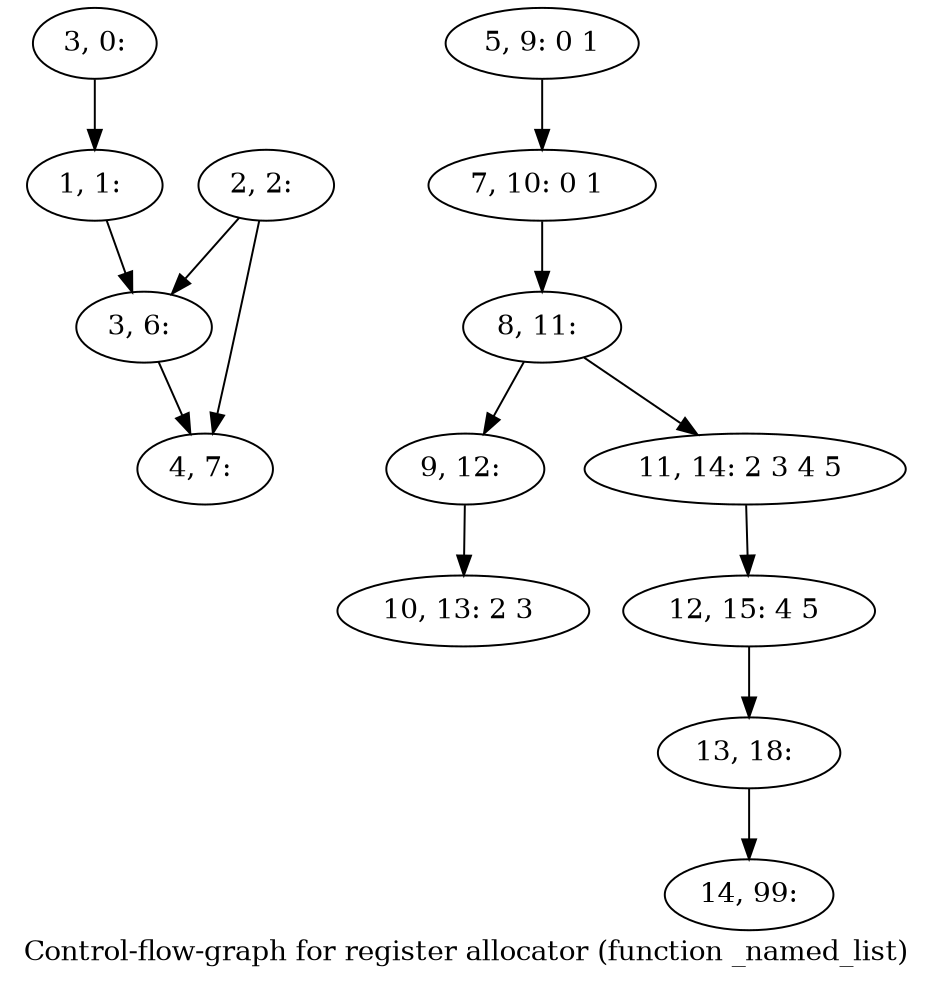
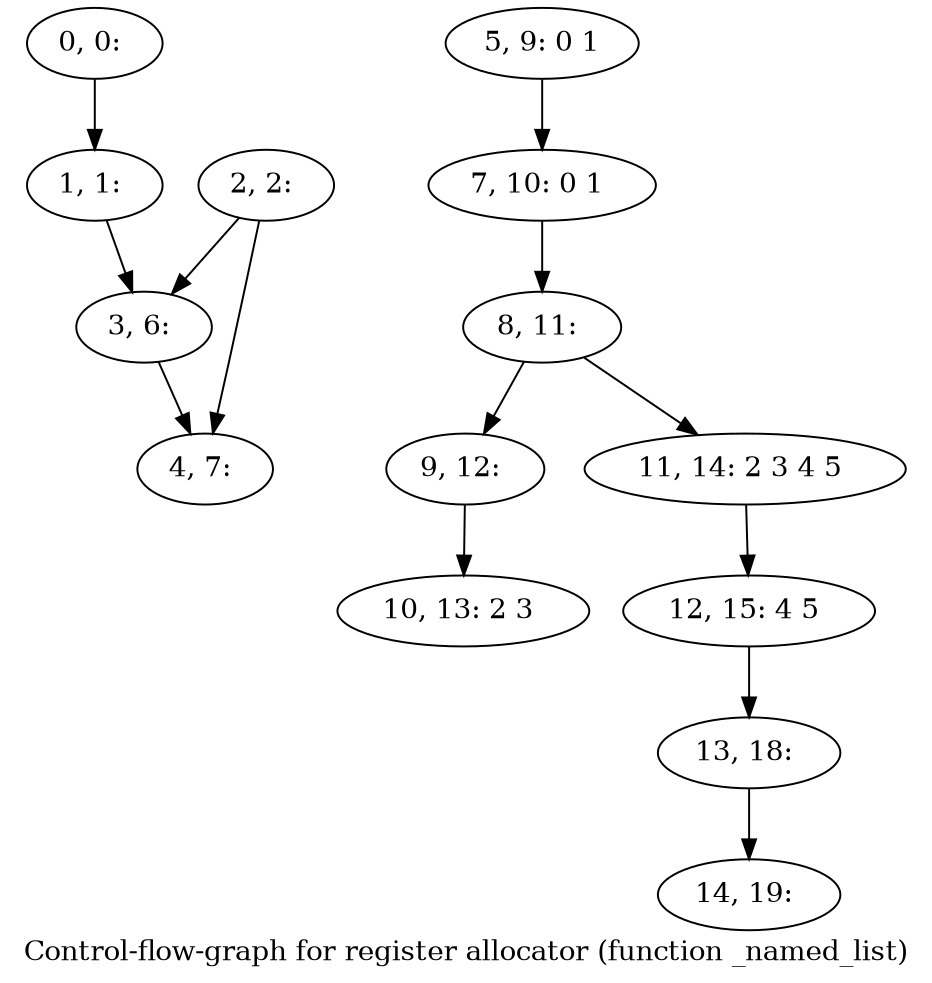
node "3, 0:": label "3, 0:" -> "0, 0:"
node "14, 99:": label "14, 99:" -> "14, 19:"
